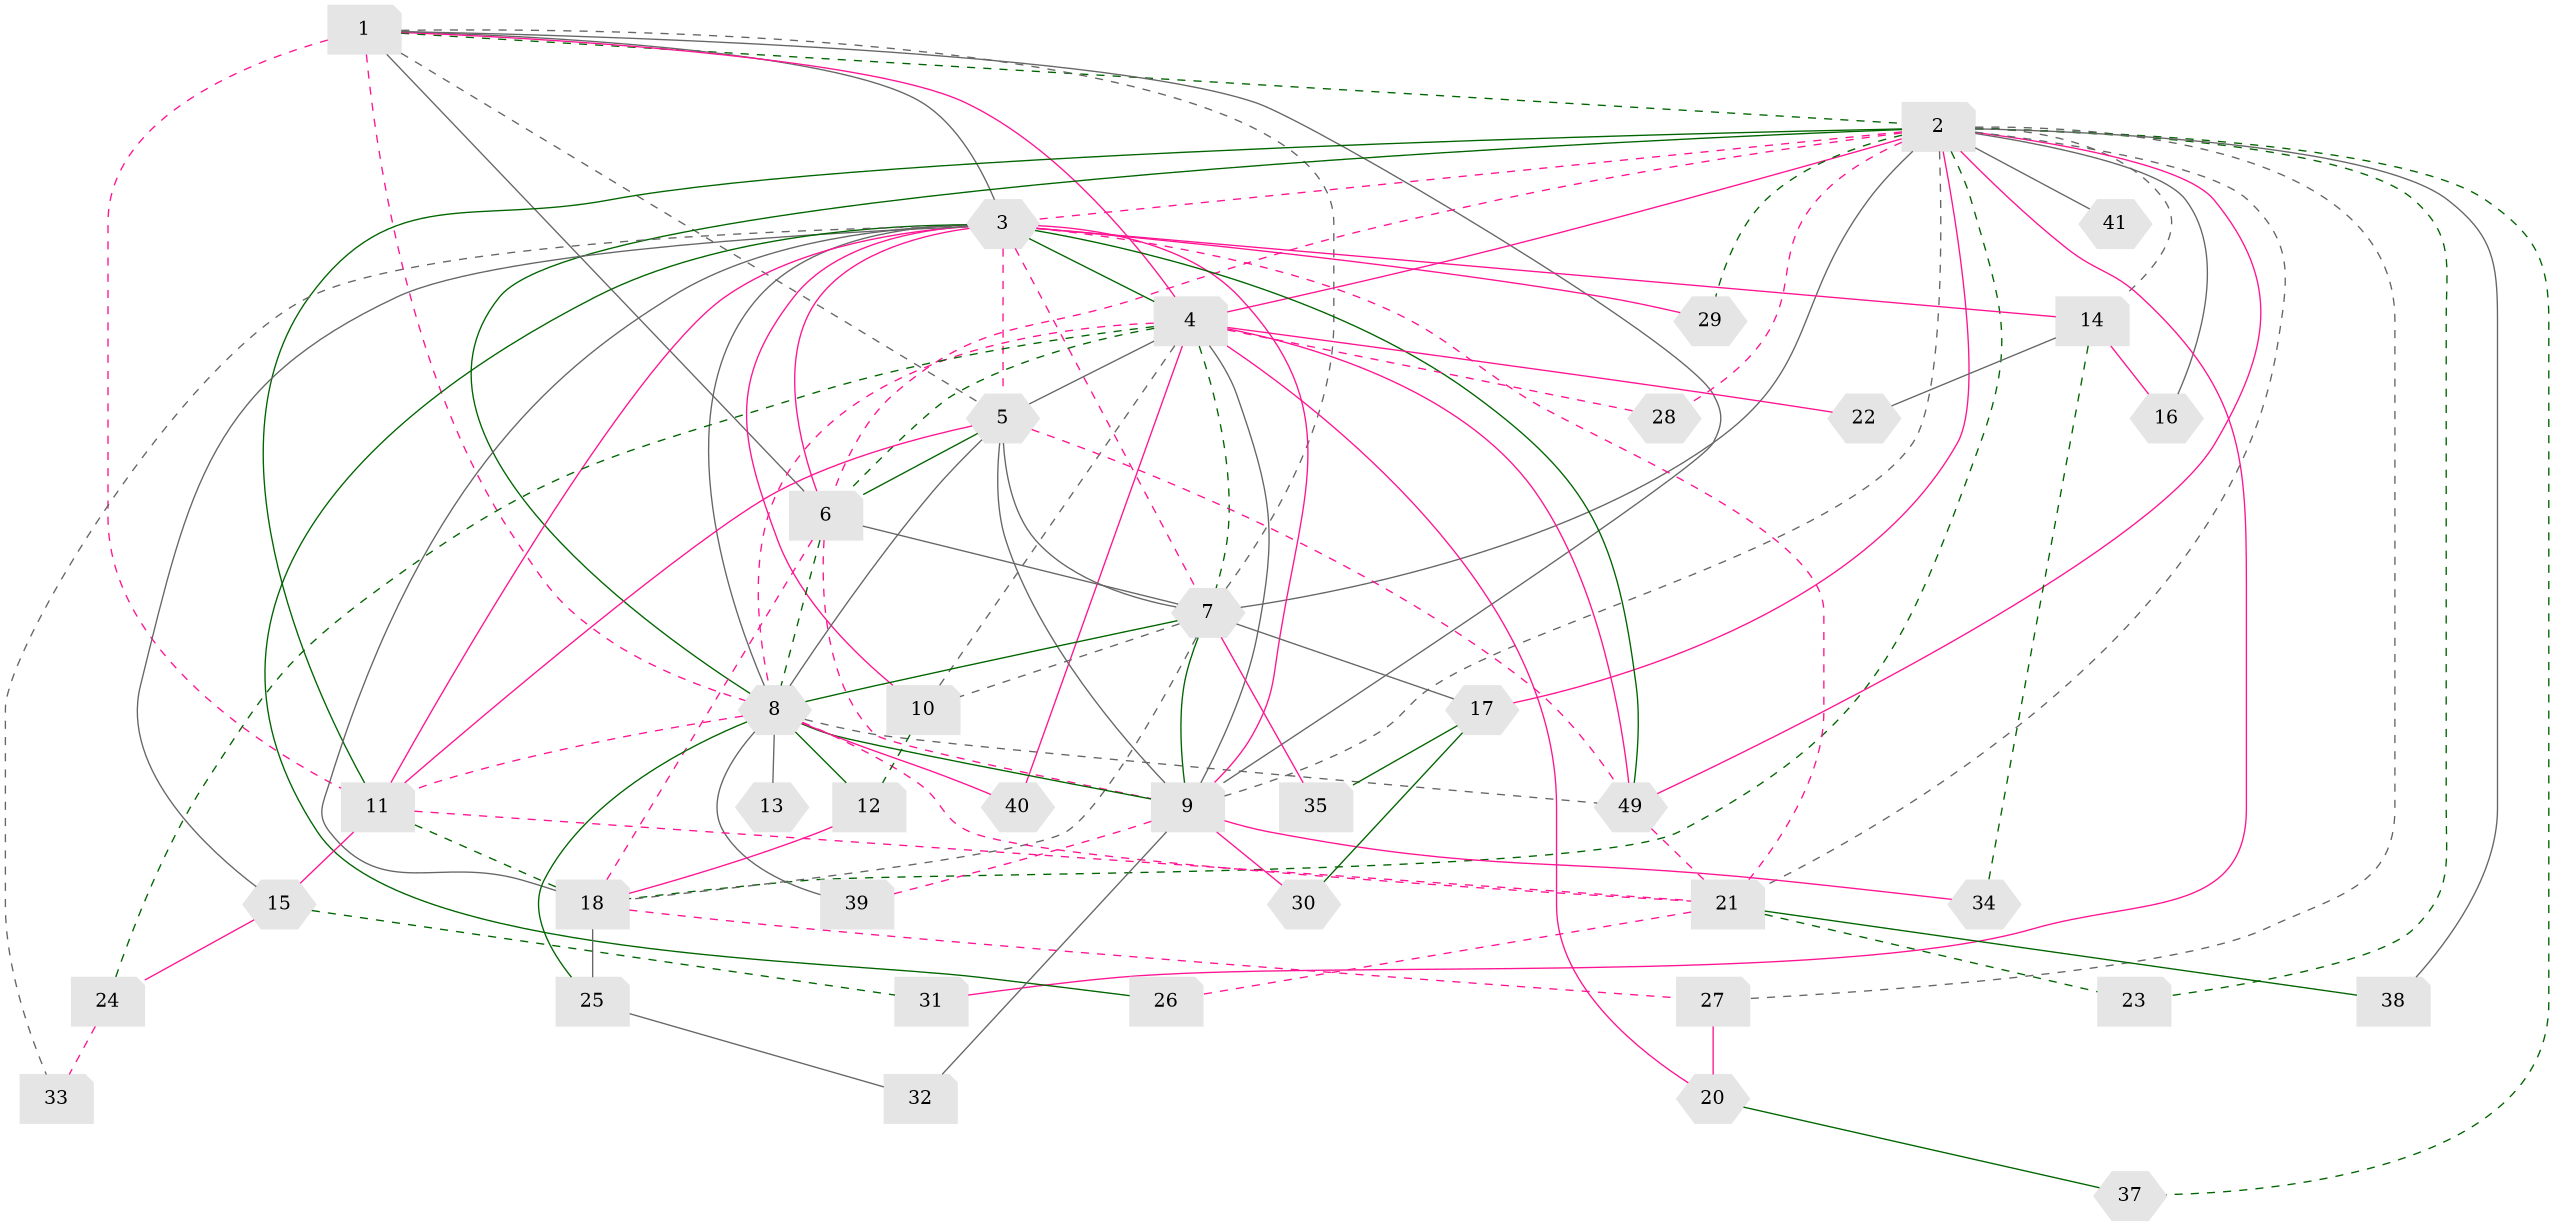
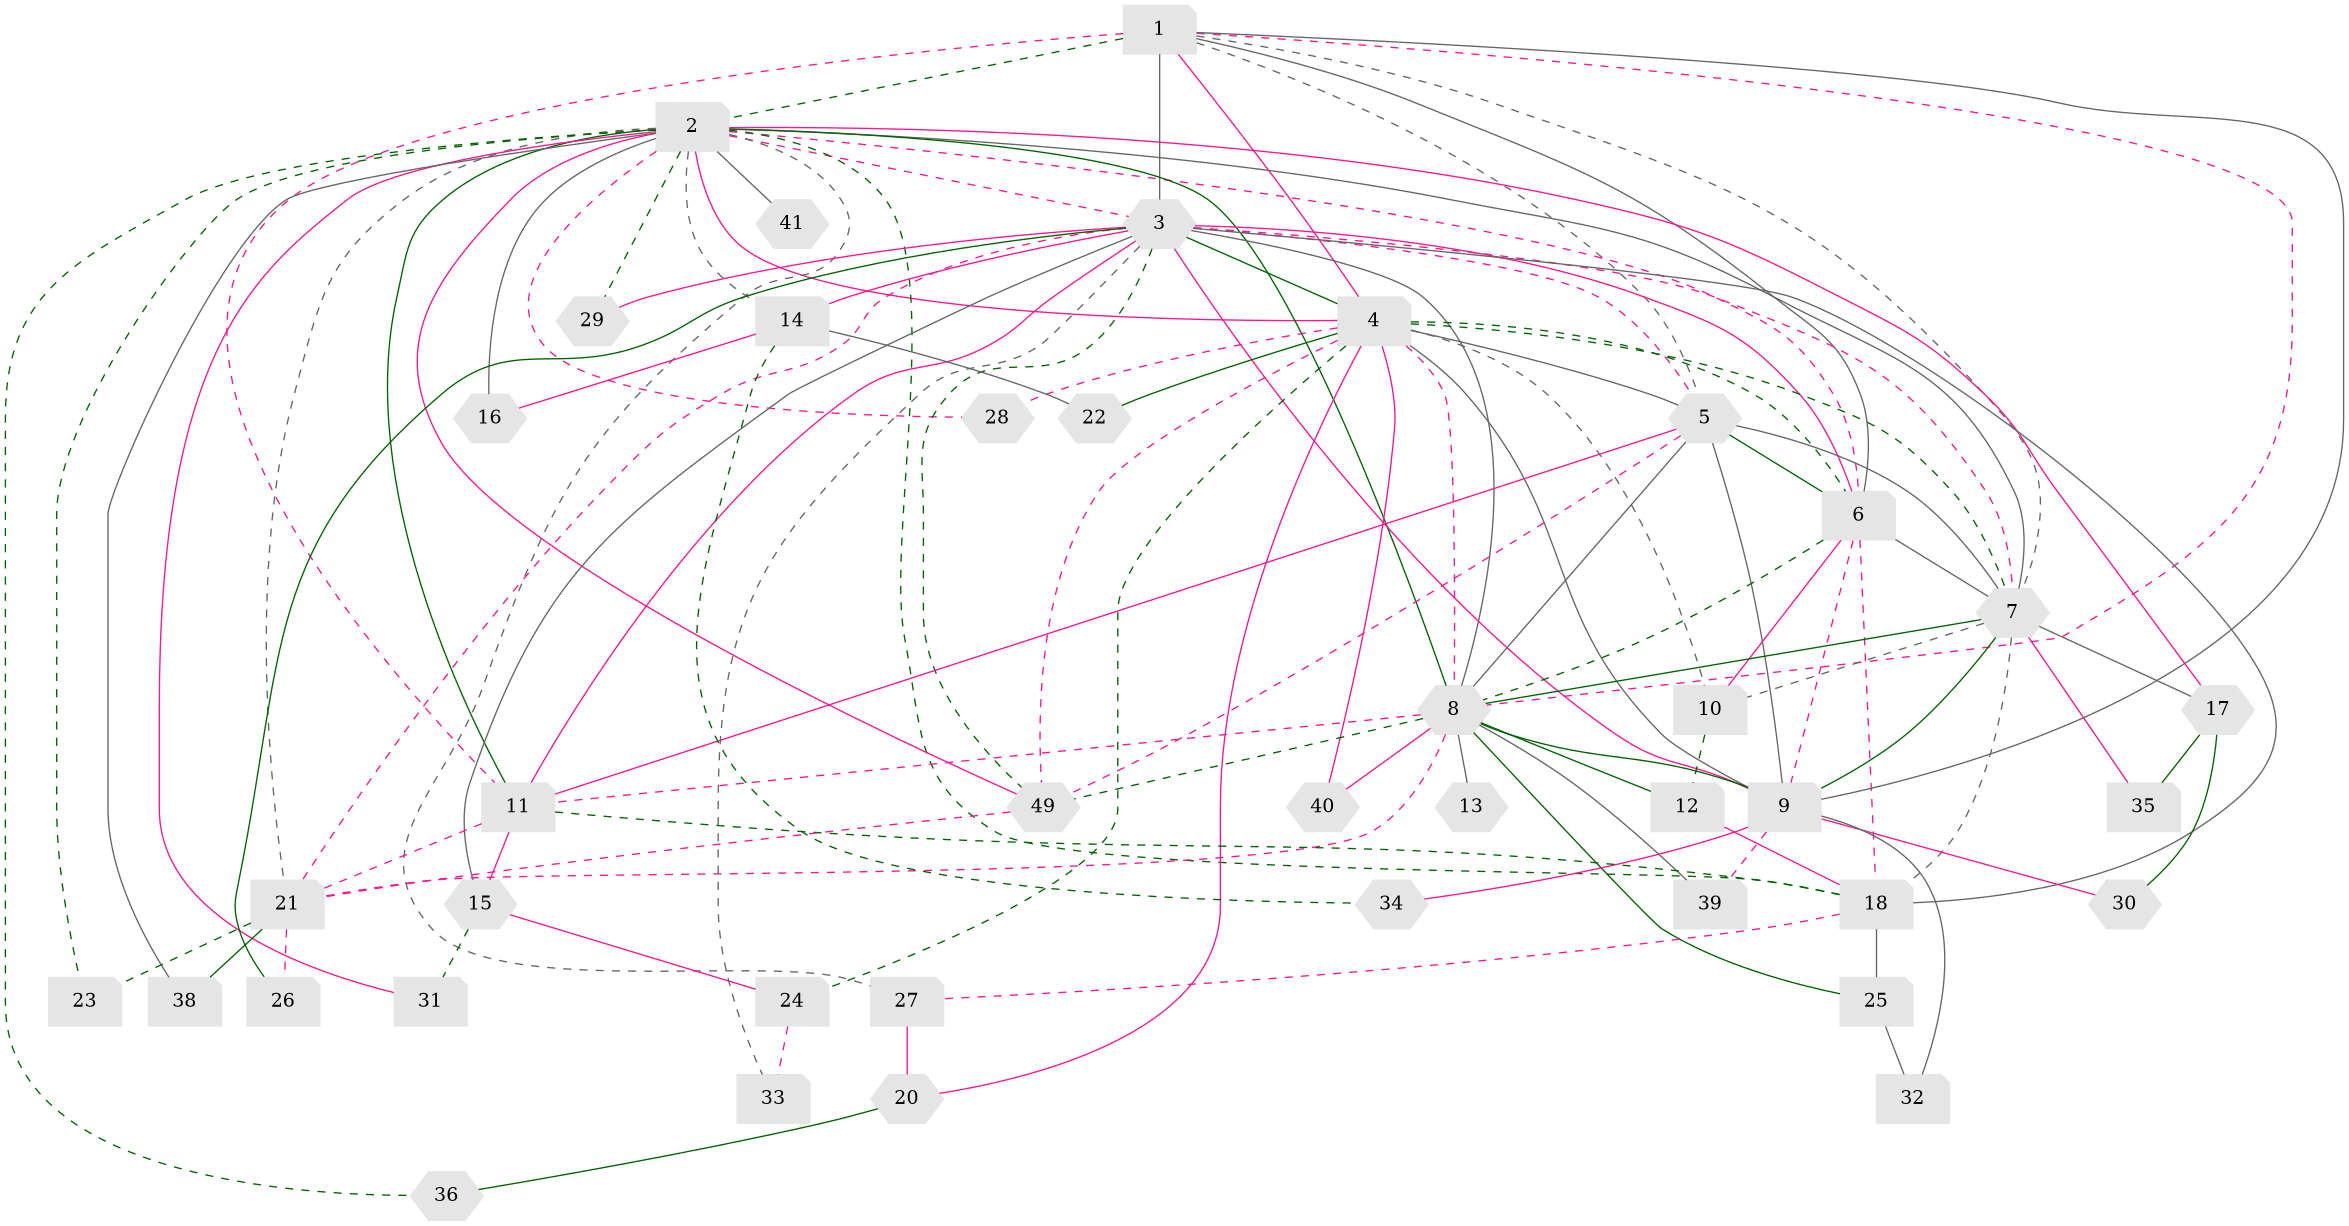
edge "4" -- "22": color deeppink -> darkgreen
edge "3" -- "49": style solid -> dashed
edge "3" -- "10": now "6" -- "10"
edge "4" -- "49": style solid -> dashed
edge "2" -- "9": removed
edge "8" -- "49": color gray40 -> darkgreen
node "37": label "37" -> "36"
